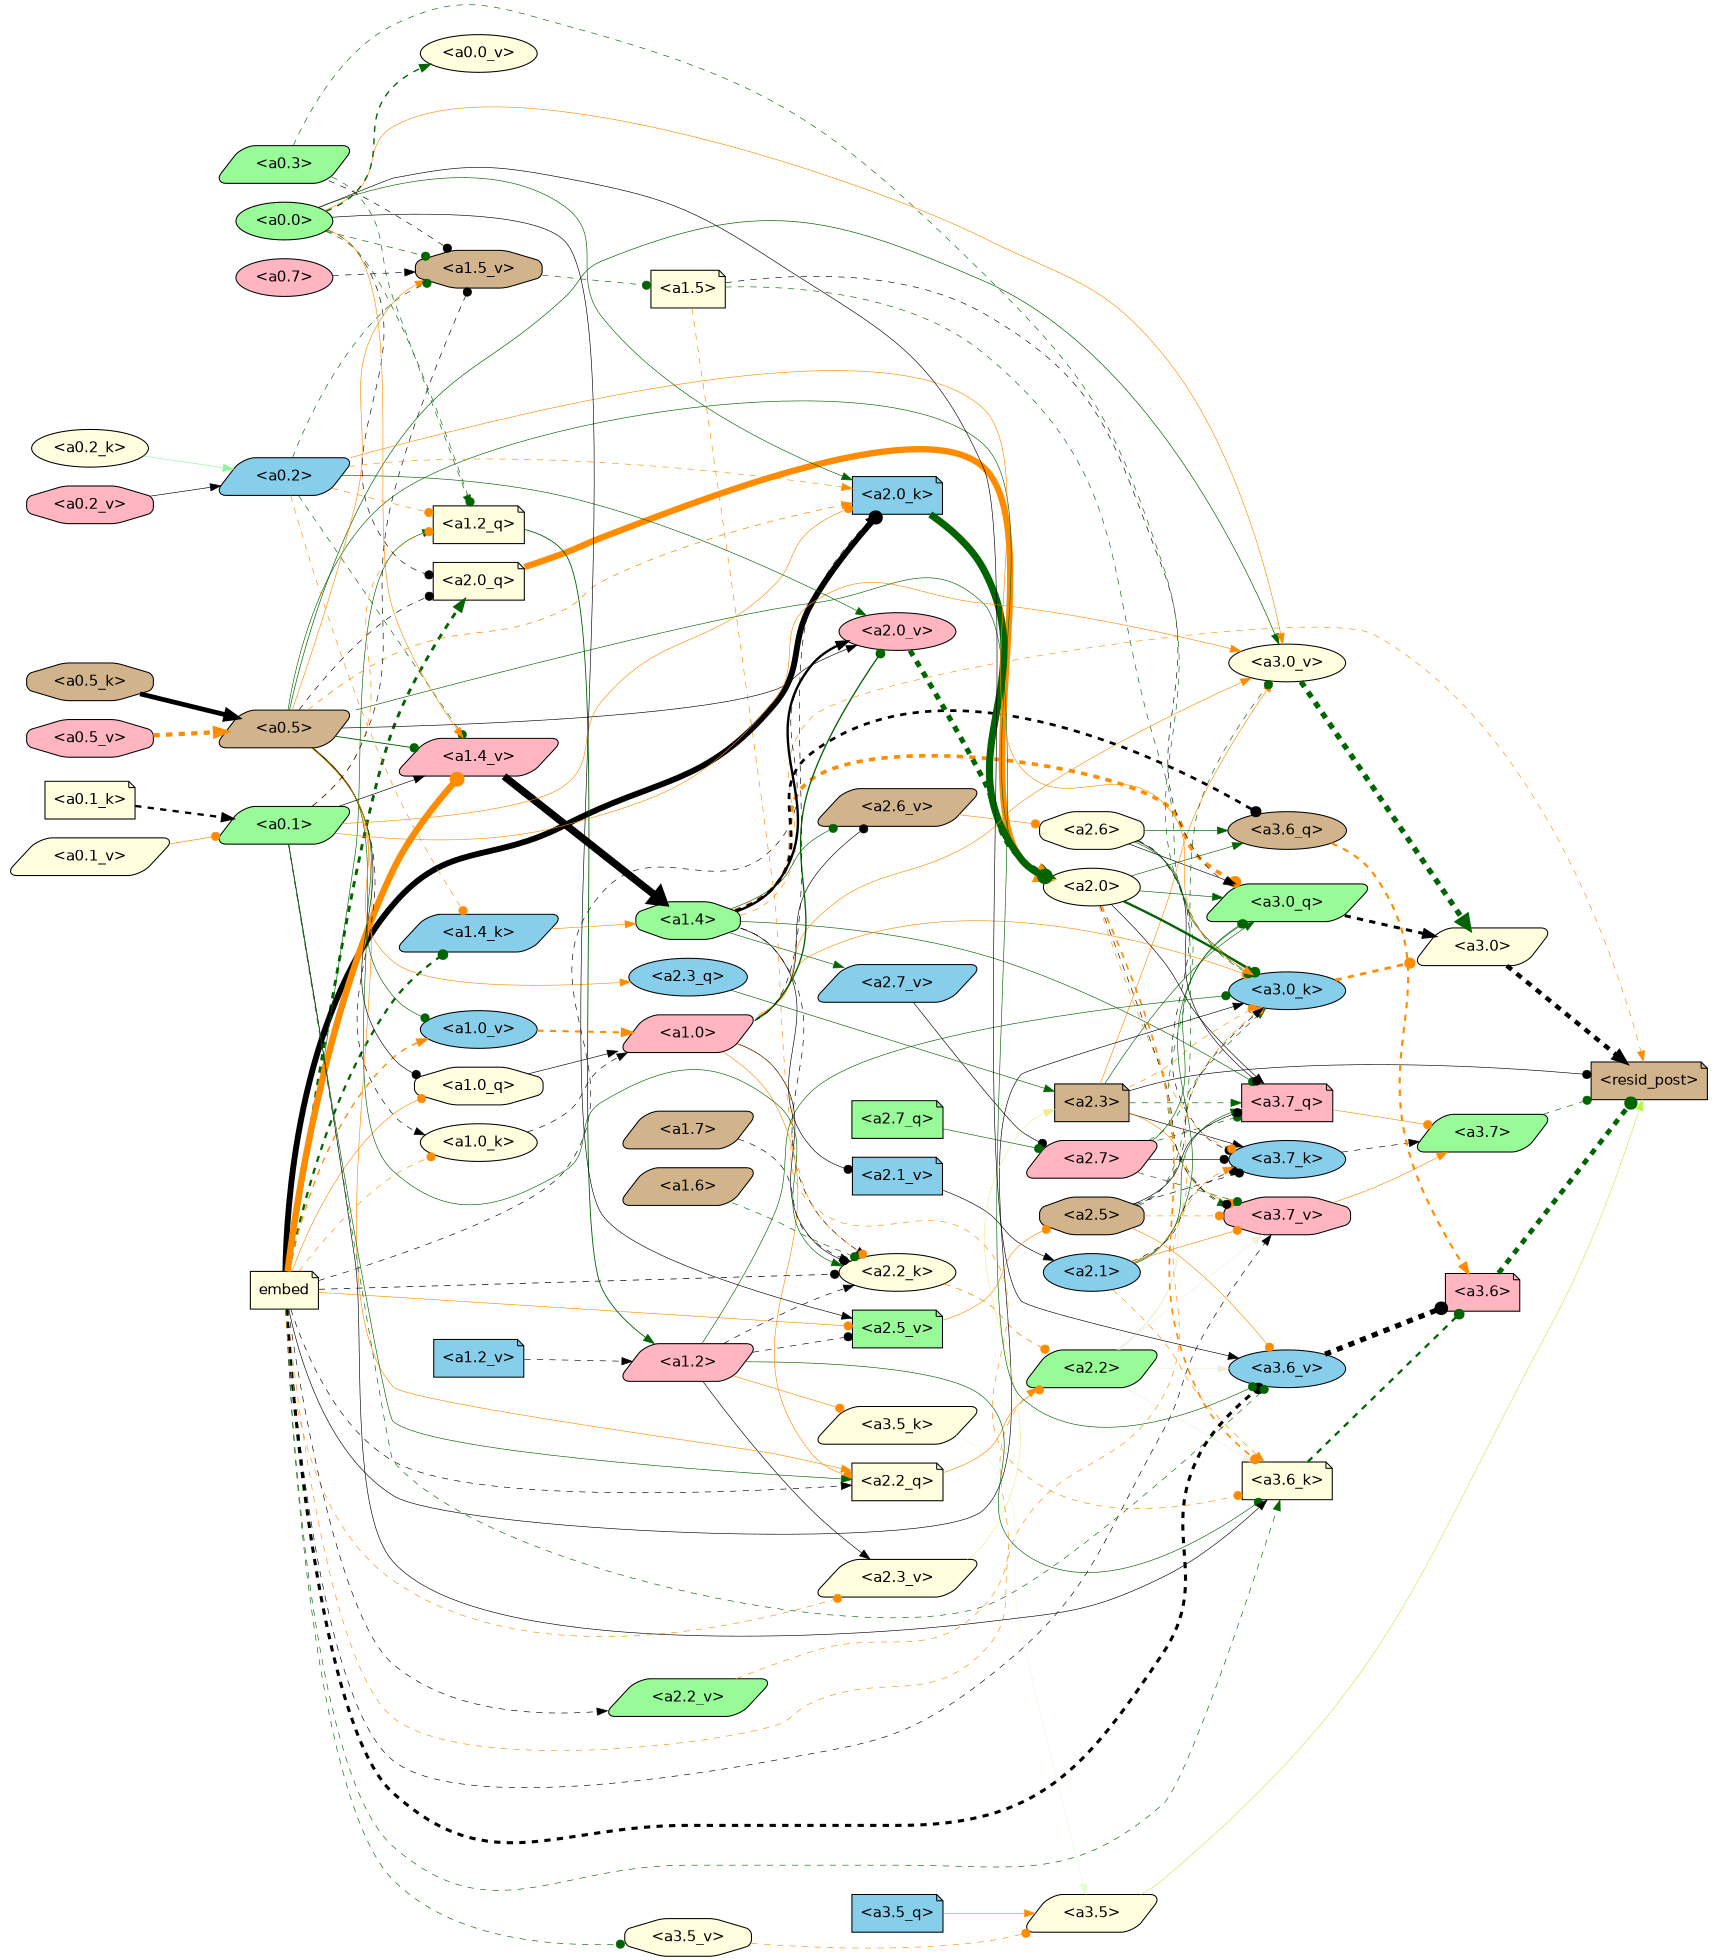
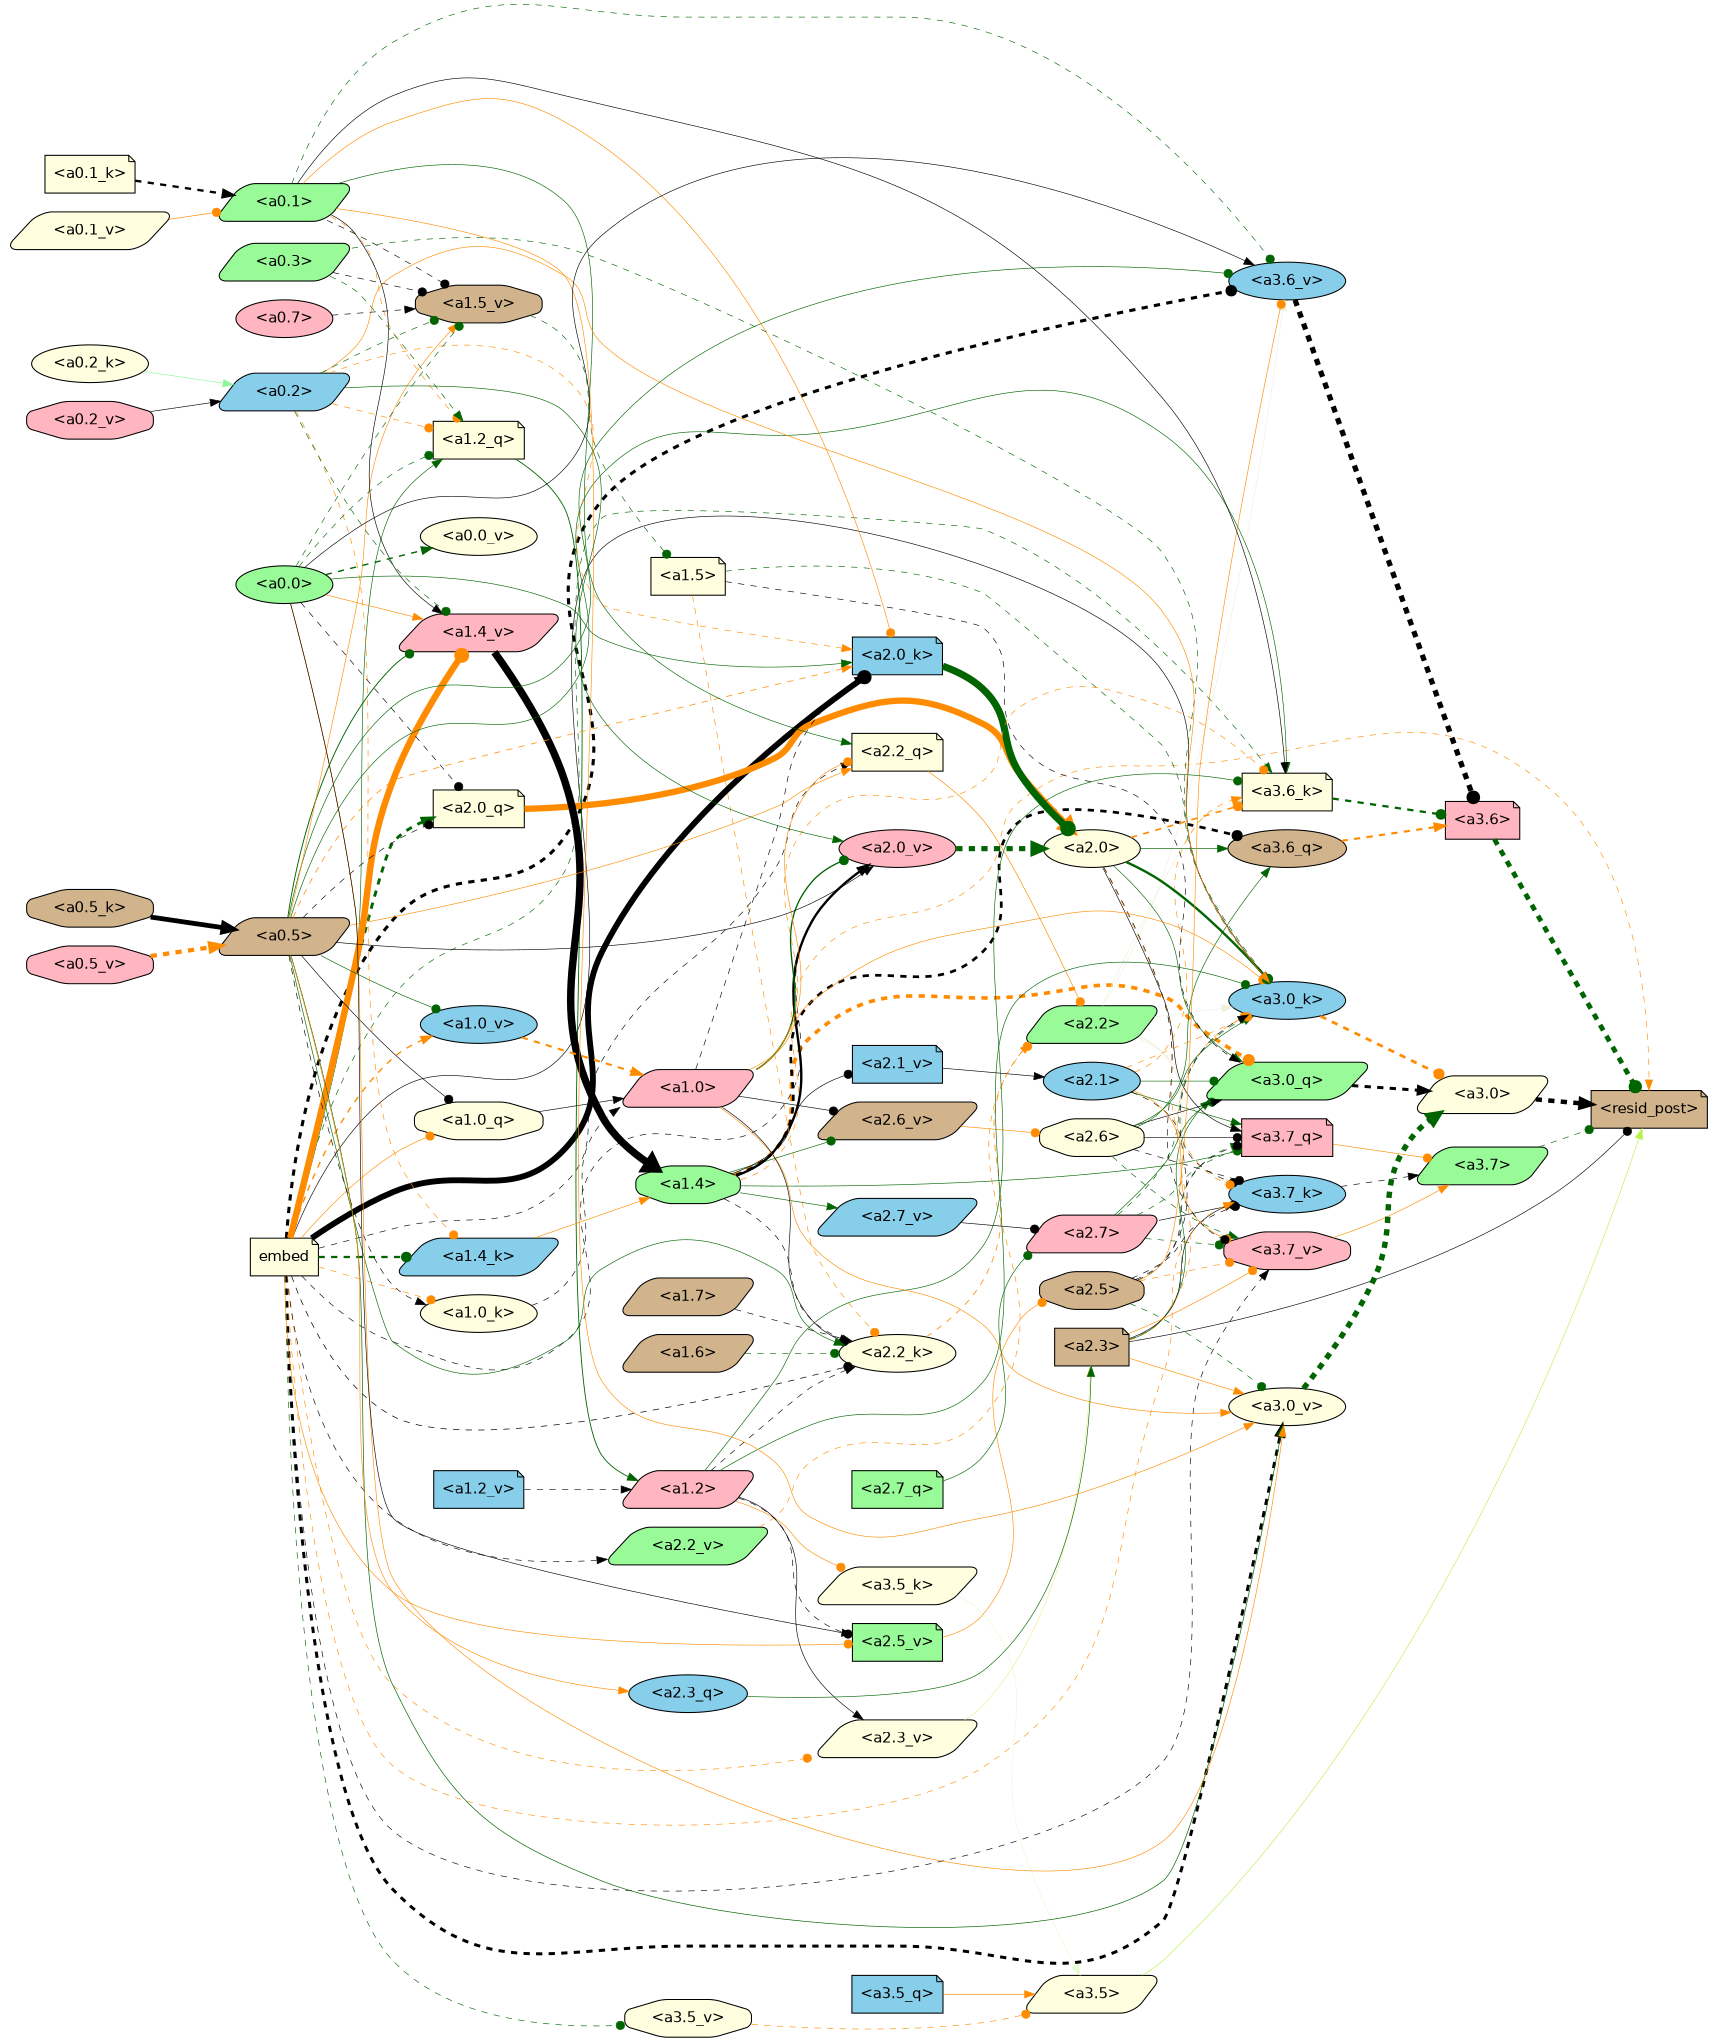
edge "<a0.5>" -> "<a2.0>": now "<a0.5>" -> "<a3.6_k>"
edge "<a2.5>" -> "<a3.7_q>": style solid -> dashed
edge "embed" -> "<a3.0_v>": added
